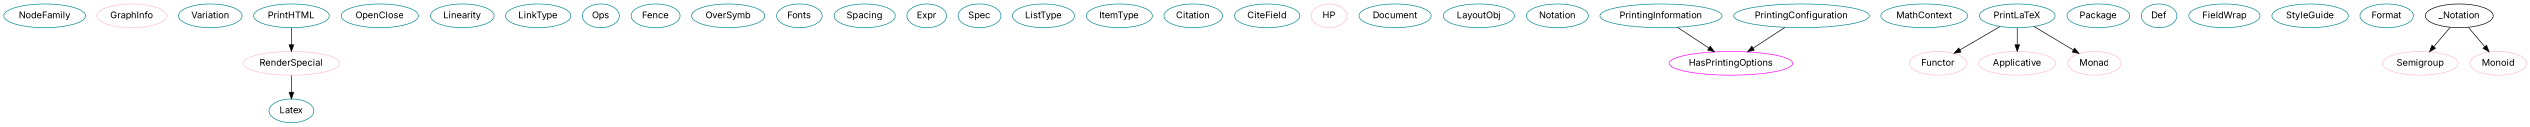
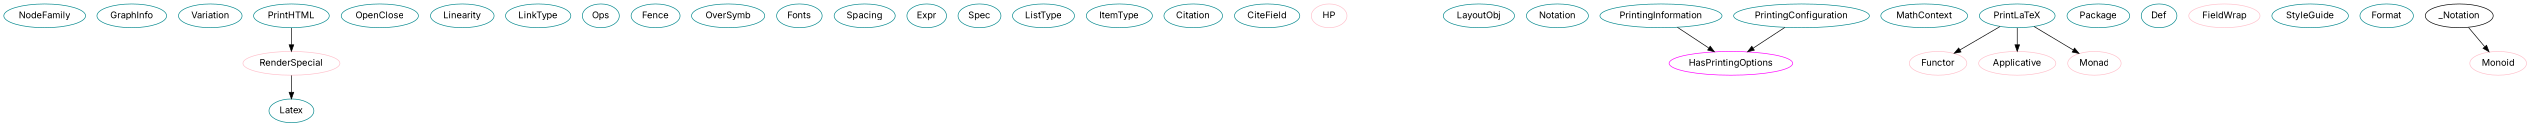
node "GraphInfo": color pink -> turquoise4
node "Document": removed
node "FieldWrap": color turquoise4 -> pink
node "Semigroup": removed
